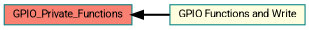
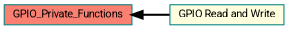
node "GPIO Functions and Write": label "GPIO Functions and Write" -> "GPIO Read and Write"
